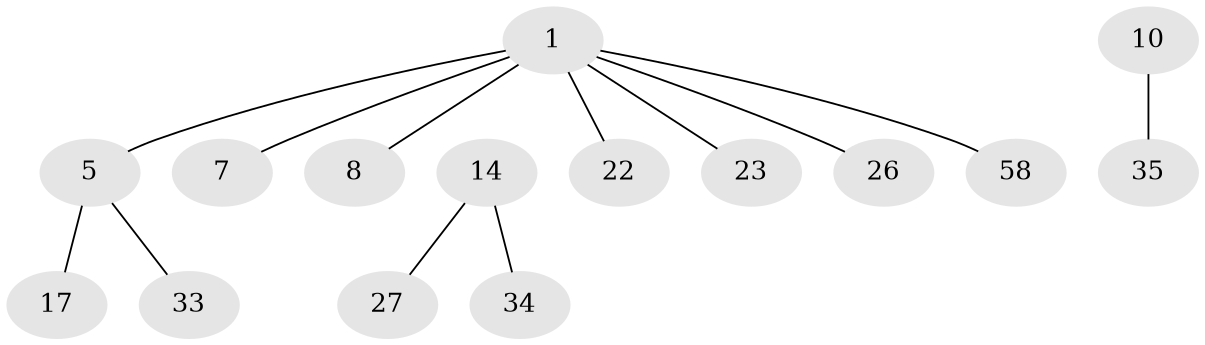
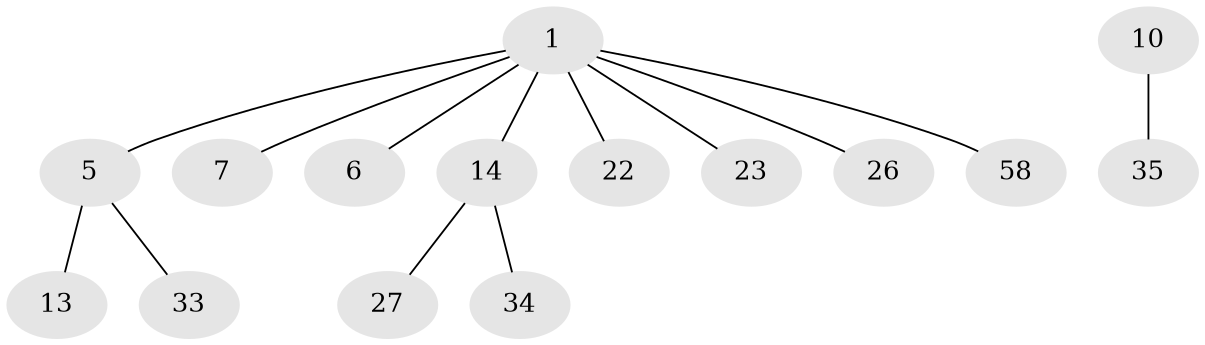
edge "1" -- "14": added
node "8": label "8" -> "6"
node "17": label "17" -> "13"
